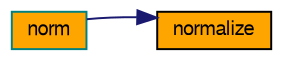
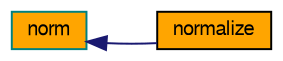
edge "norm" -> "normalize": reversed
